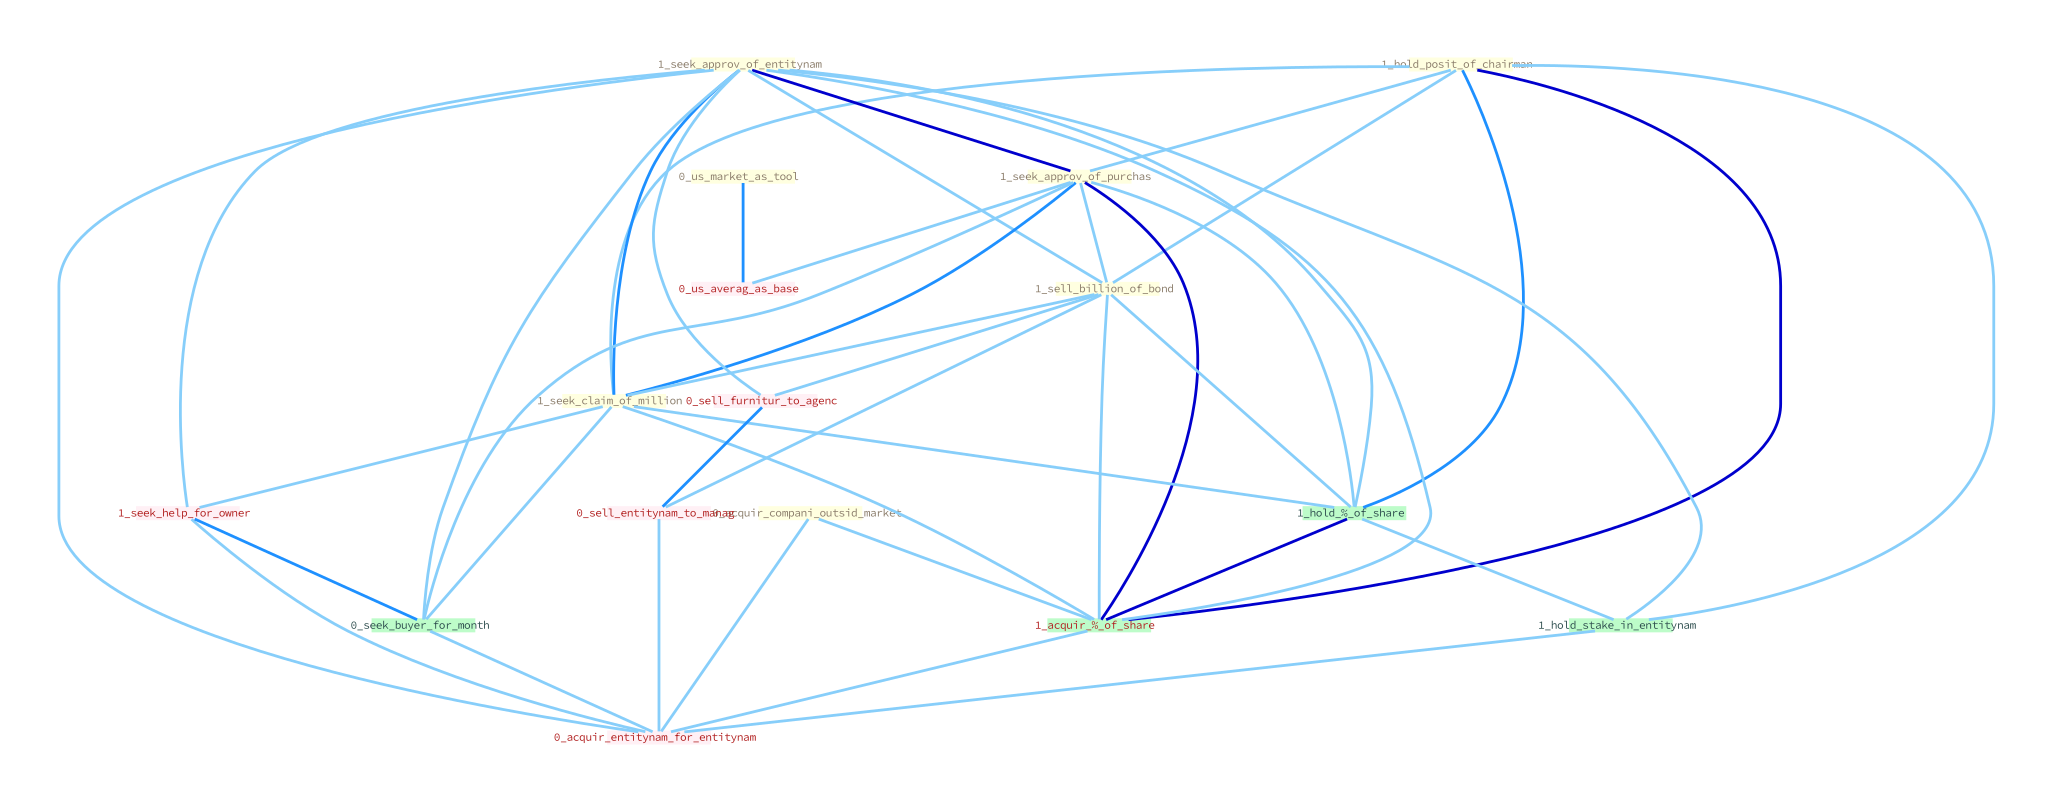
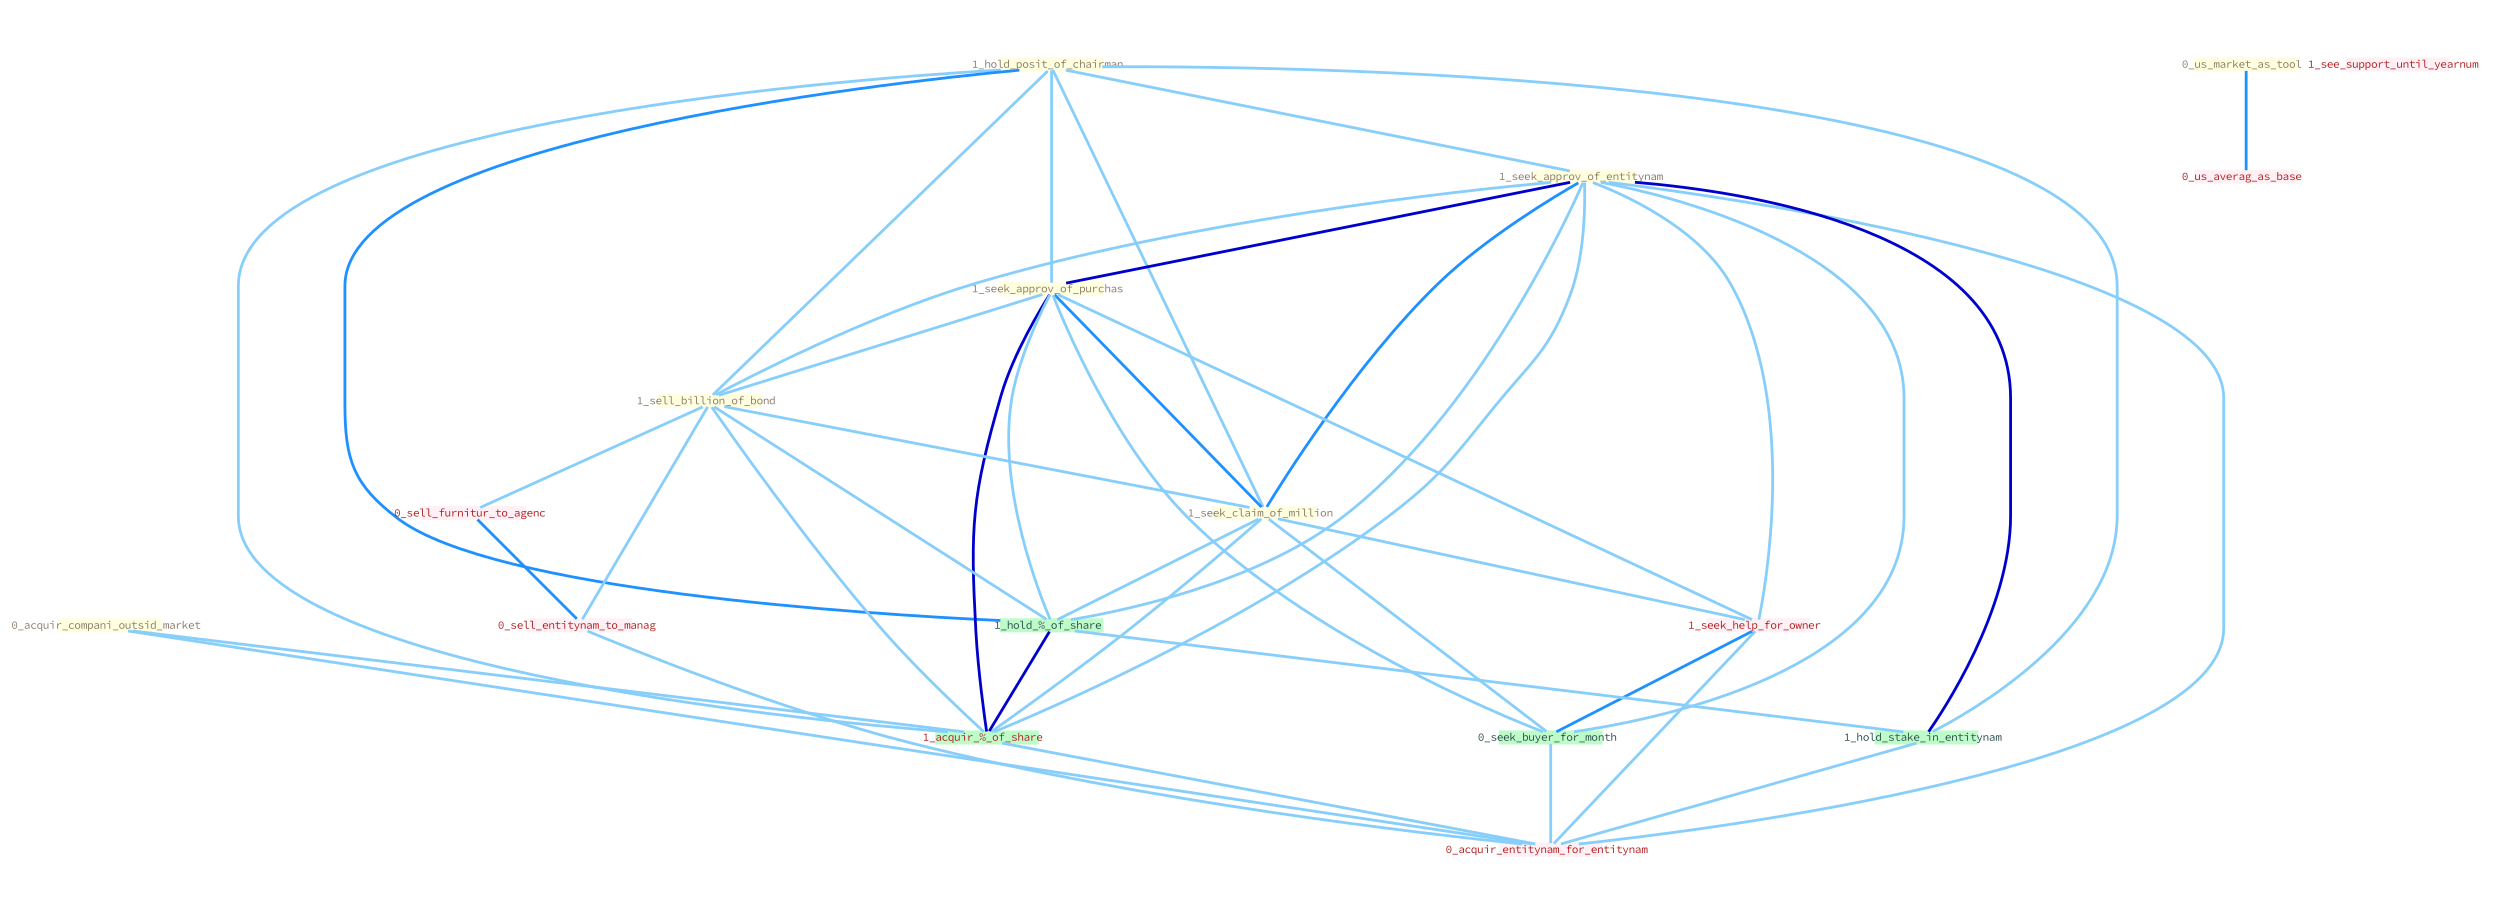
node "1_see_support_until_yearnum": added
edge "1_seek_approv_of_entitynam" -- "1_hold_stake_in_entitynam": color #87cefa -> #0000cd
edge "1_seek_approv_of_purchas" -- "0_us_averag_as_base": now "1_seek_approv_of_purchas" -- "1_seek_help_for_owner"
edge "1_seek_approv_of_entitynam" -- "0_sell_furnitur_to_agenc": now "1_seek_approv_of_entitynam" -- "1_hold_posit_of_chairman"
edge "1_hold_posit_of_chairman" -- "1_acquir_%_of_share": color #0000cd -> #87cefa
